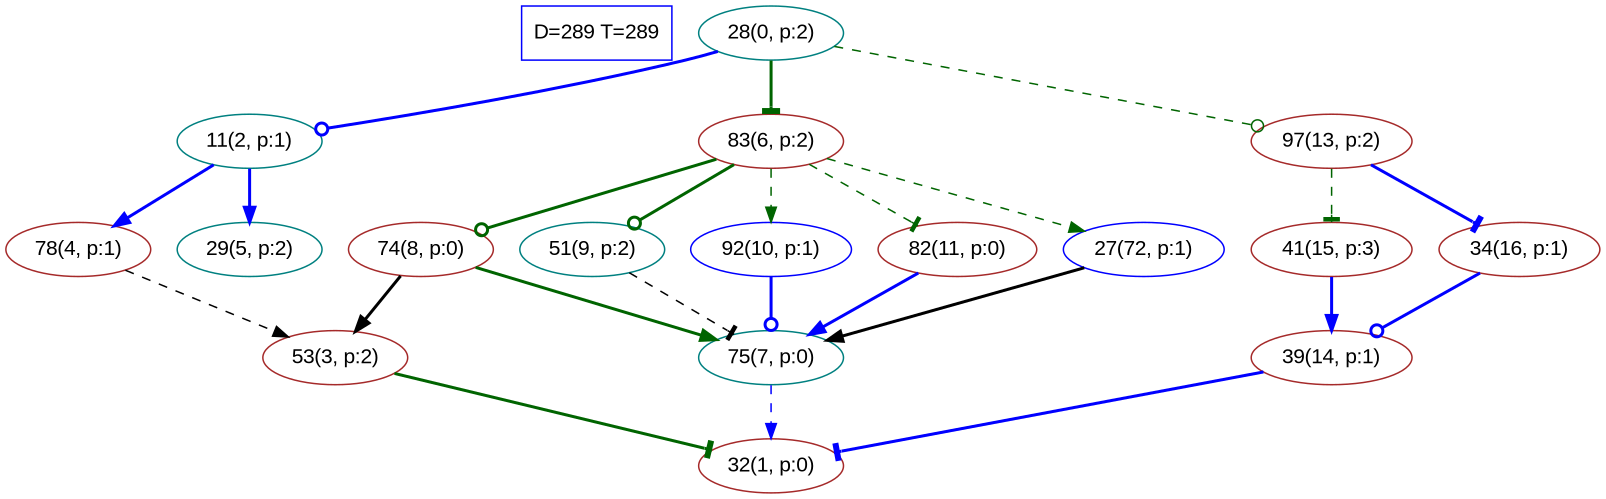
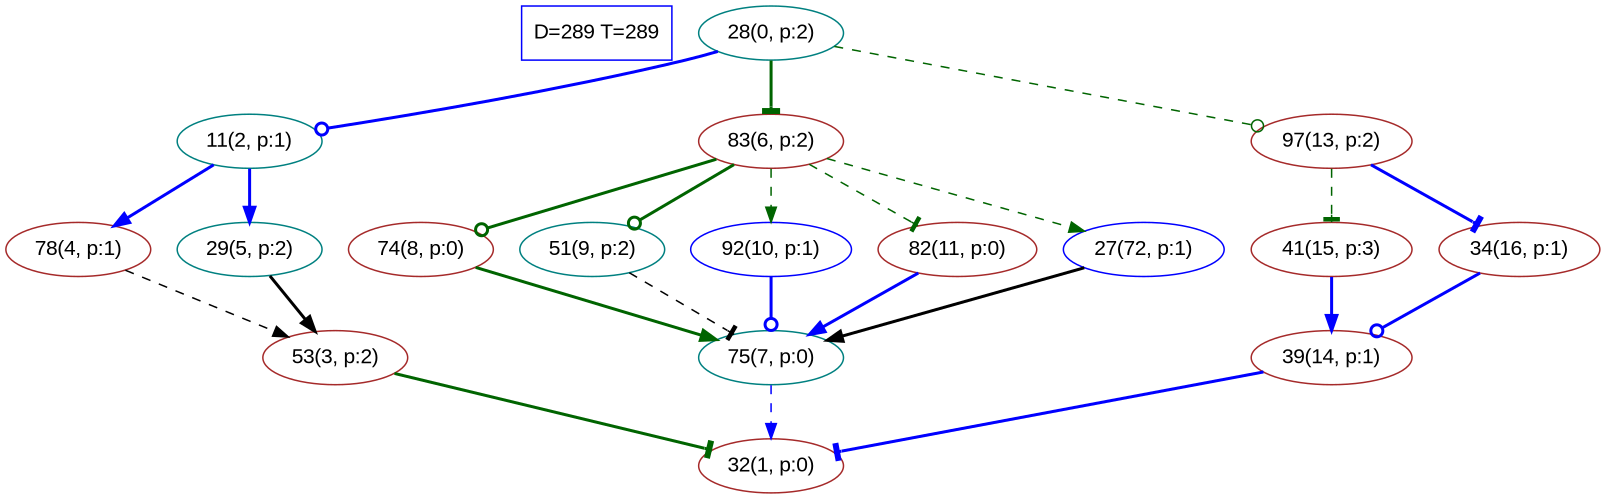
edge "74(8, p:0)" -> "53(3, p:2)": now "29(5, p:2)" -> "53(3, p:2)"
